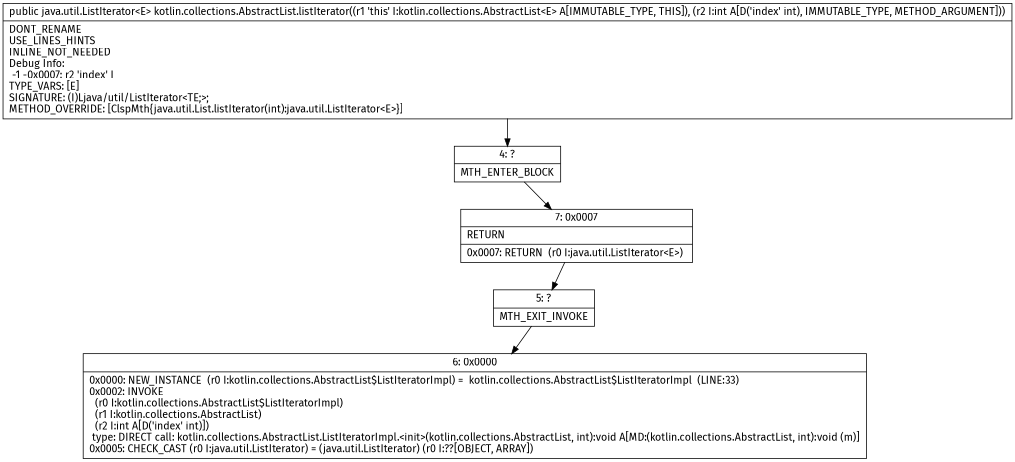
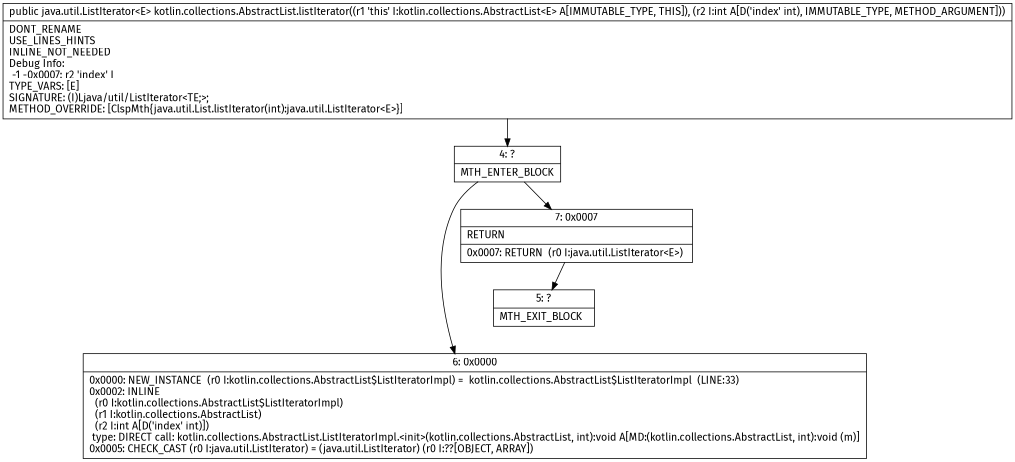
node "5: ?": text "MTH_EXIT_INVOKE" -> "MTH_EXIT_BLOCK"
edge "5: ?" -> "6: 0x0000": now "4: ?" -> "6: 0x0000"
node "6: 0x0000": text "0x0002: INVOKE" -> "0x0002: INLINE"
